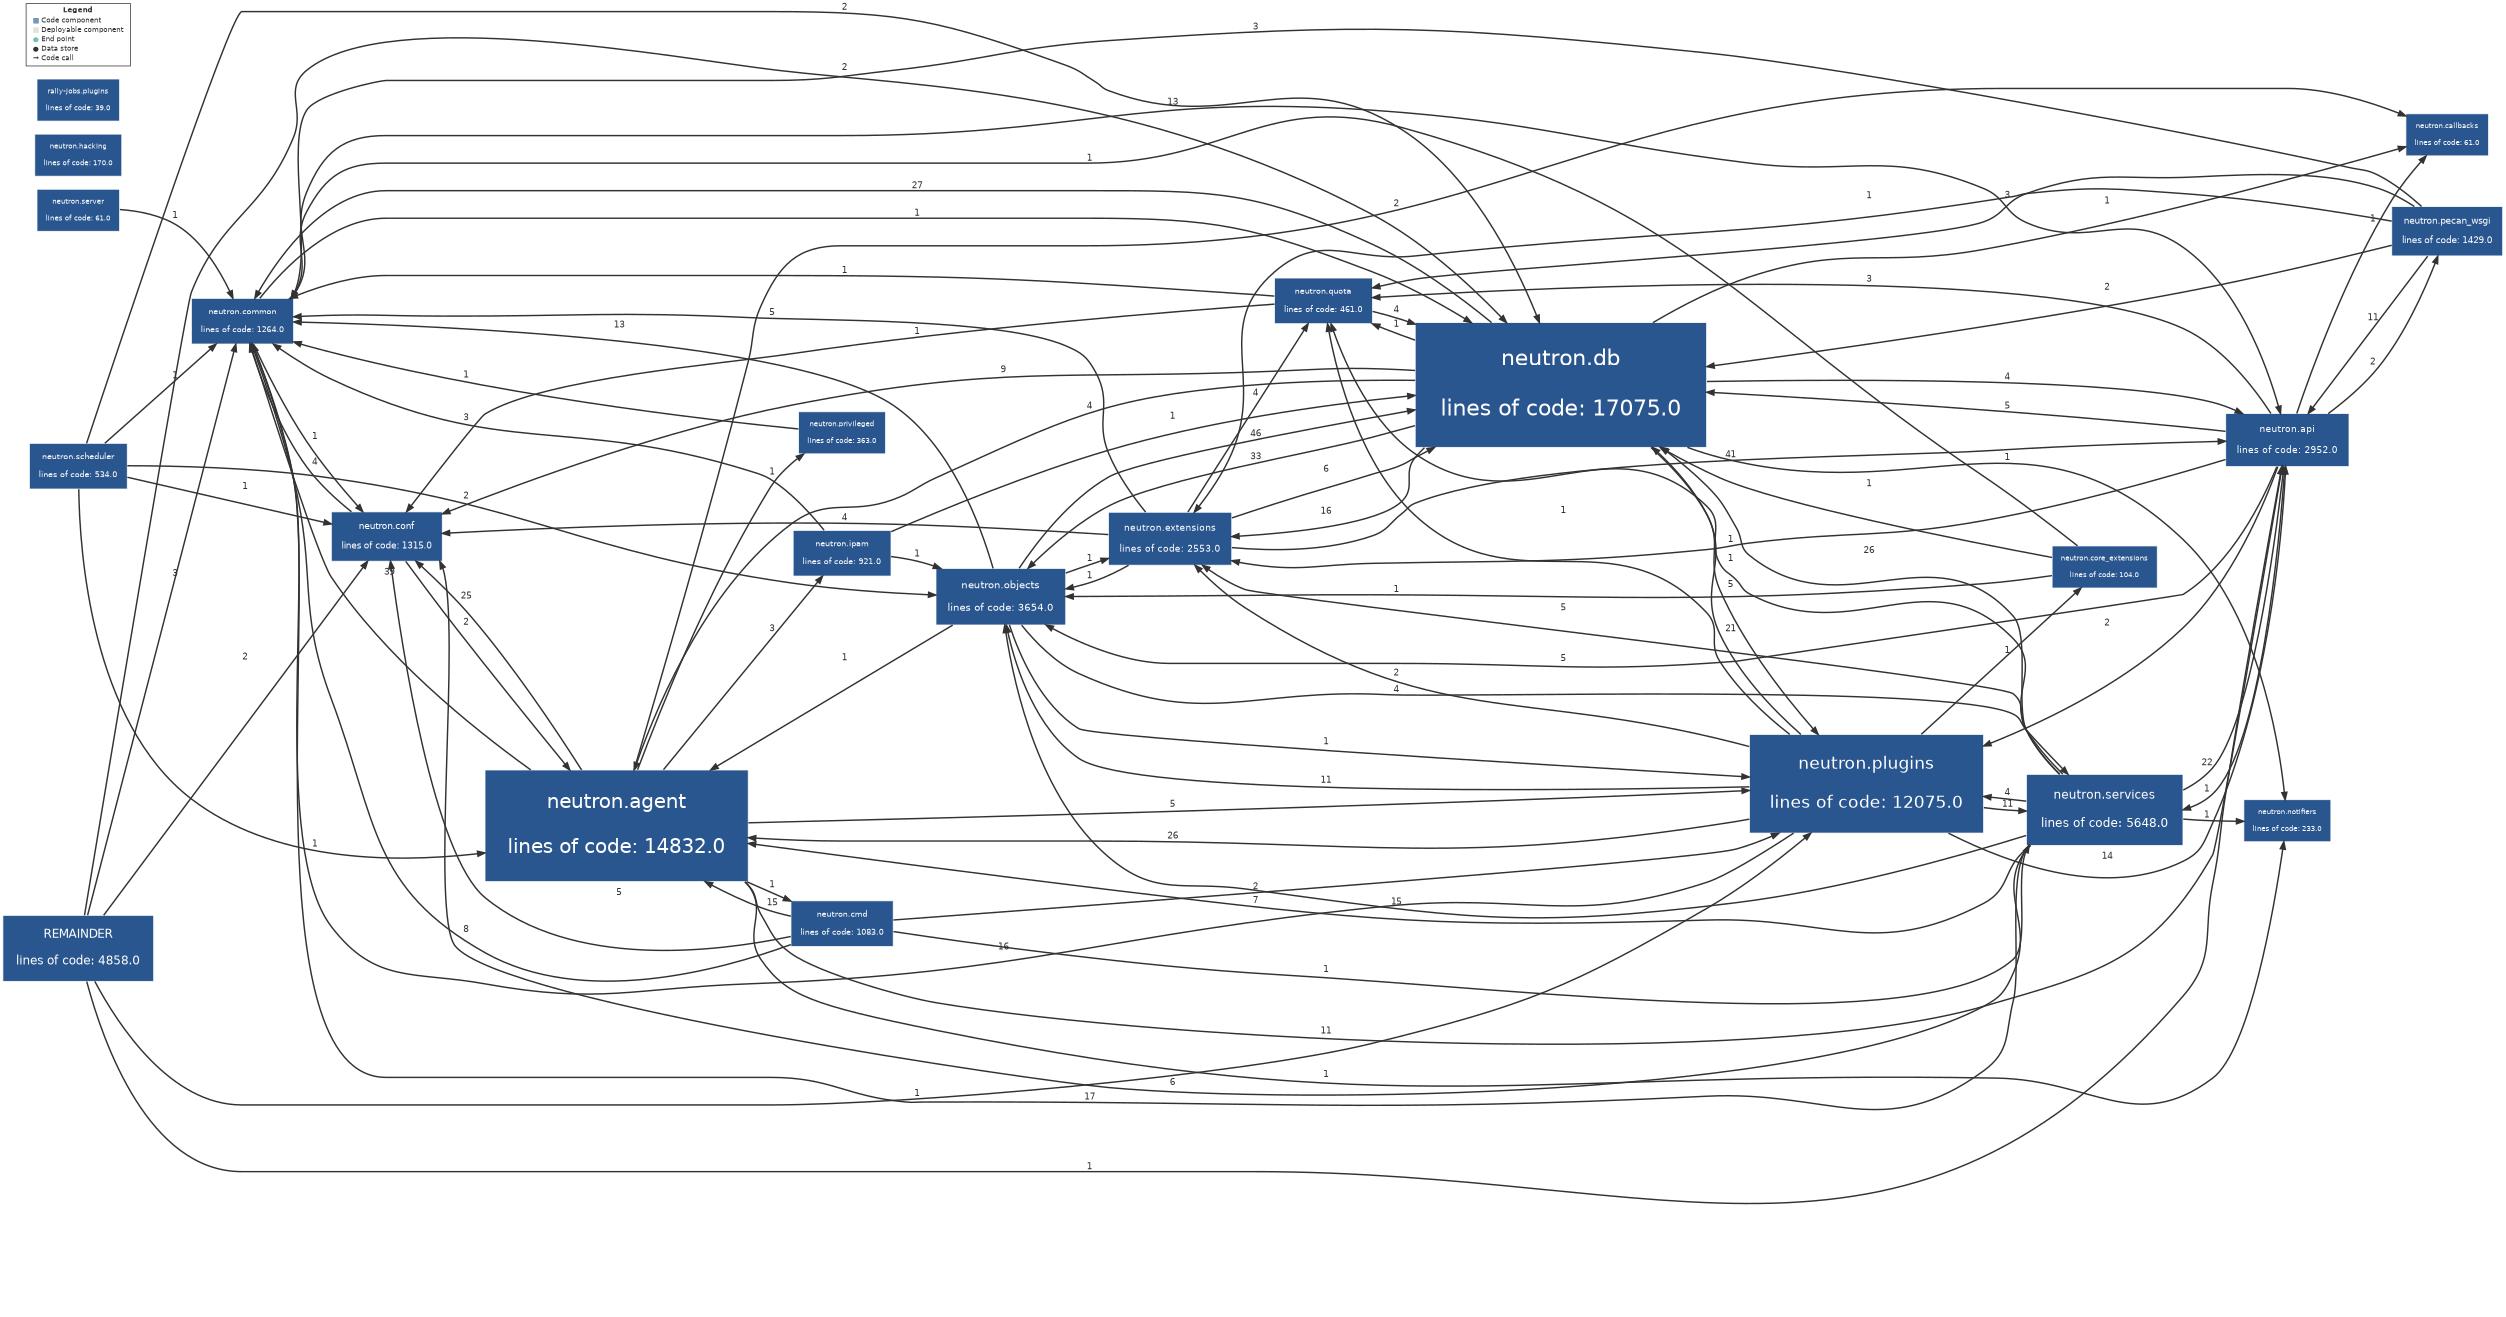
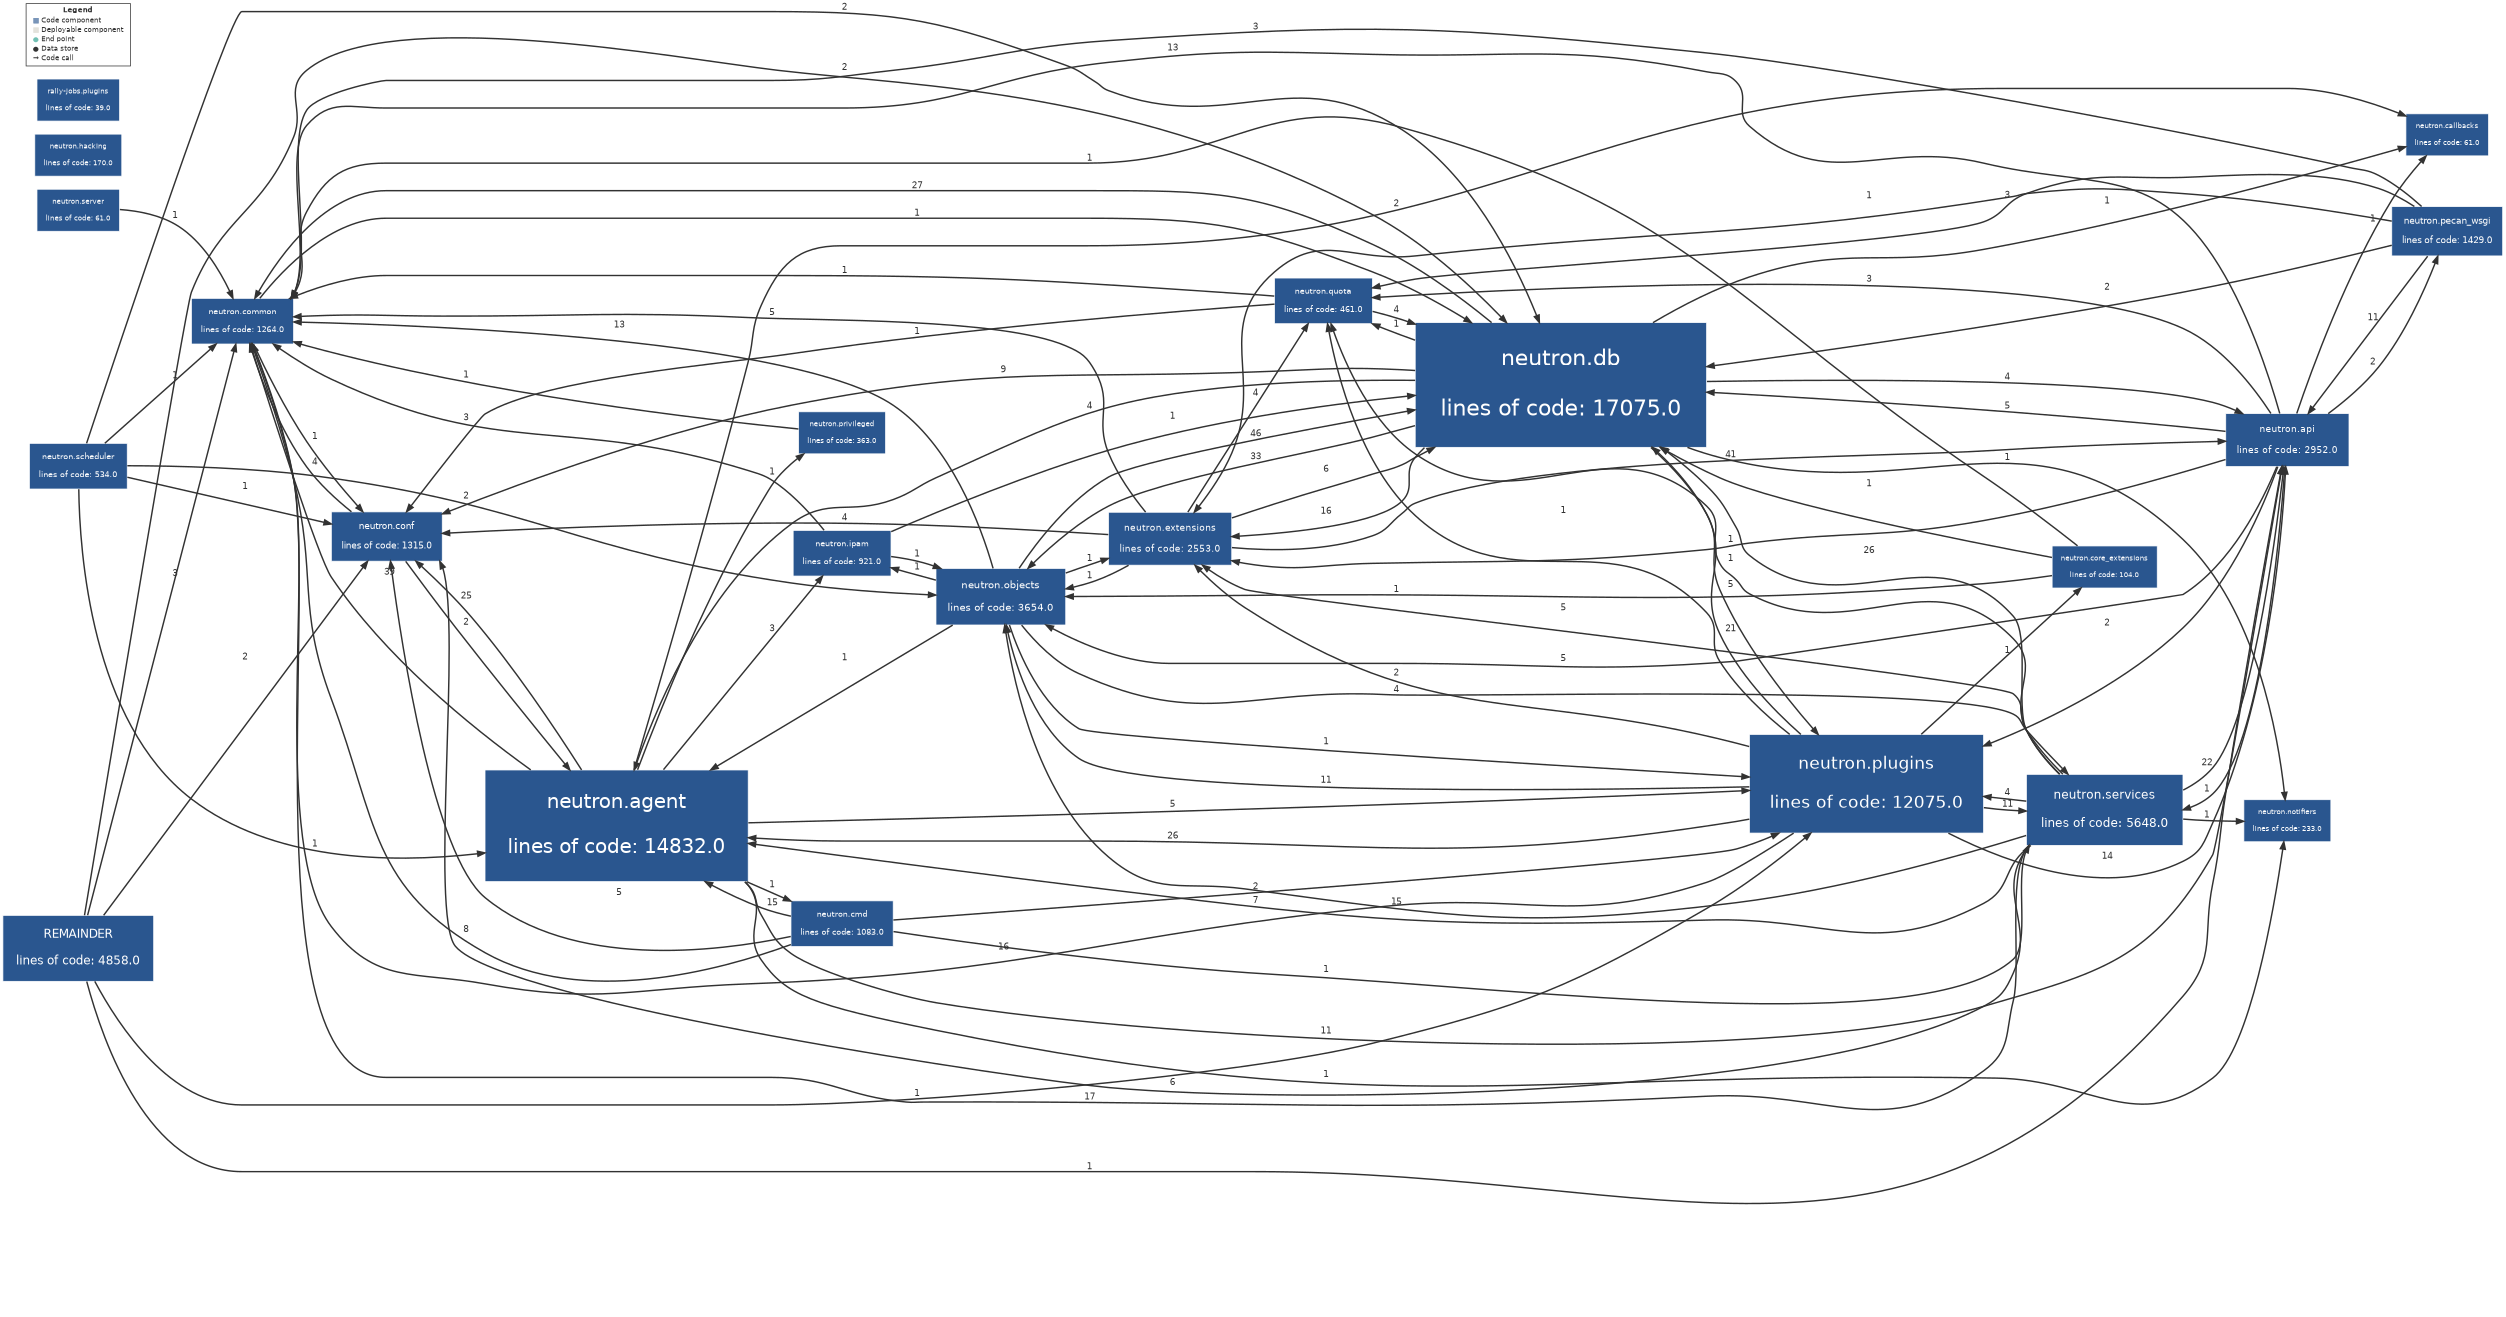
edge "neutron.common lines of code: 1264.0" -> "neutron.api lines of code: 2952.0": reversed
edge "neutron.objects lines of code: 3654.0" -> "neutron.ipam lines of code: 921.0": added, label "1"
